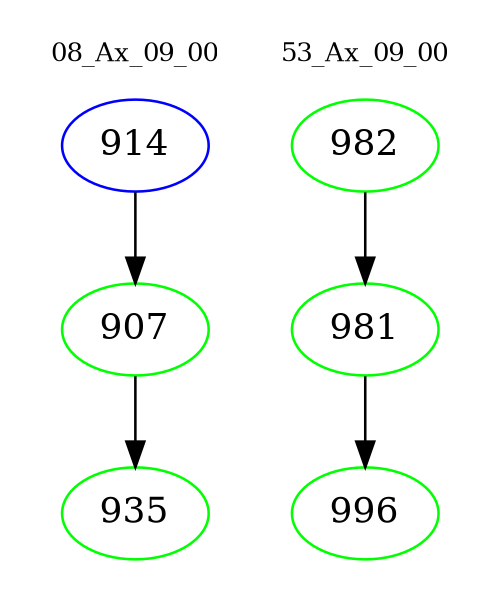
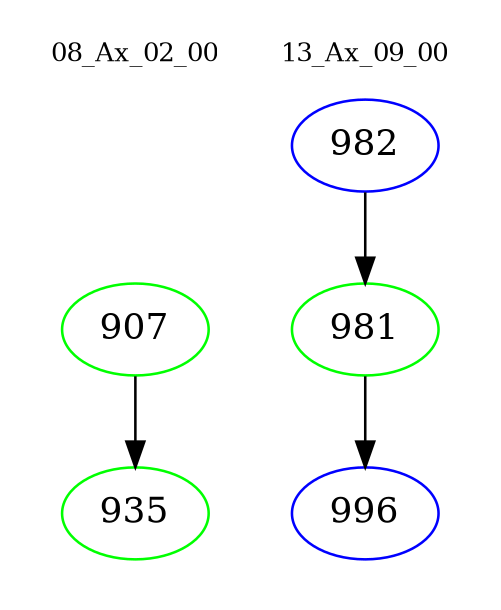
cluster "08_Ax_09_00": label "08_Ax_09_00" -> "08_Ax_02_00"
cluster "53_Ax_09_00": label "53_Ax_09_00" -> "13_Ax_09_00"
node "914": removed
node "982": color green -> blue
node "996": color green -> blue
